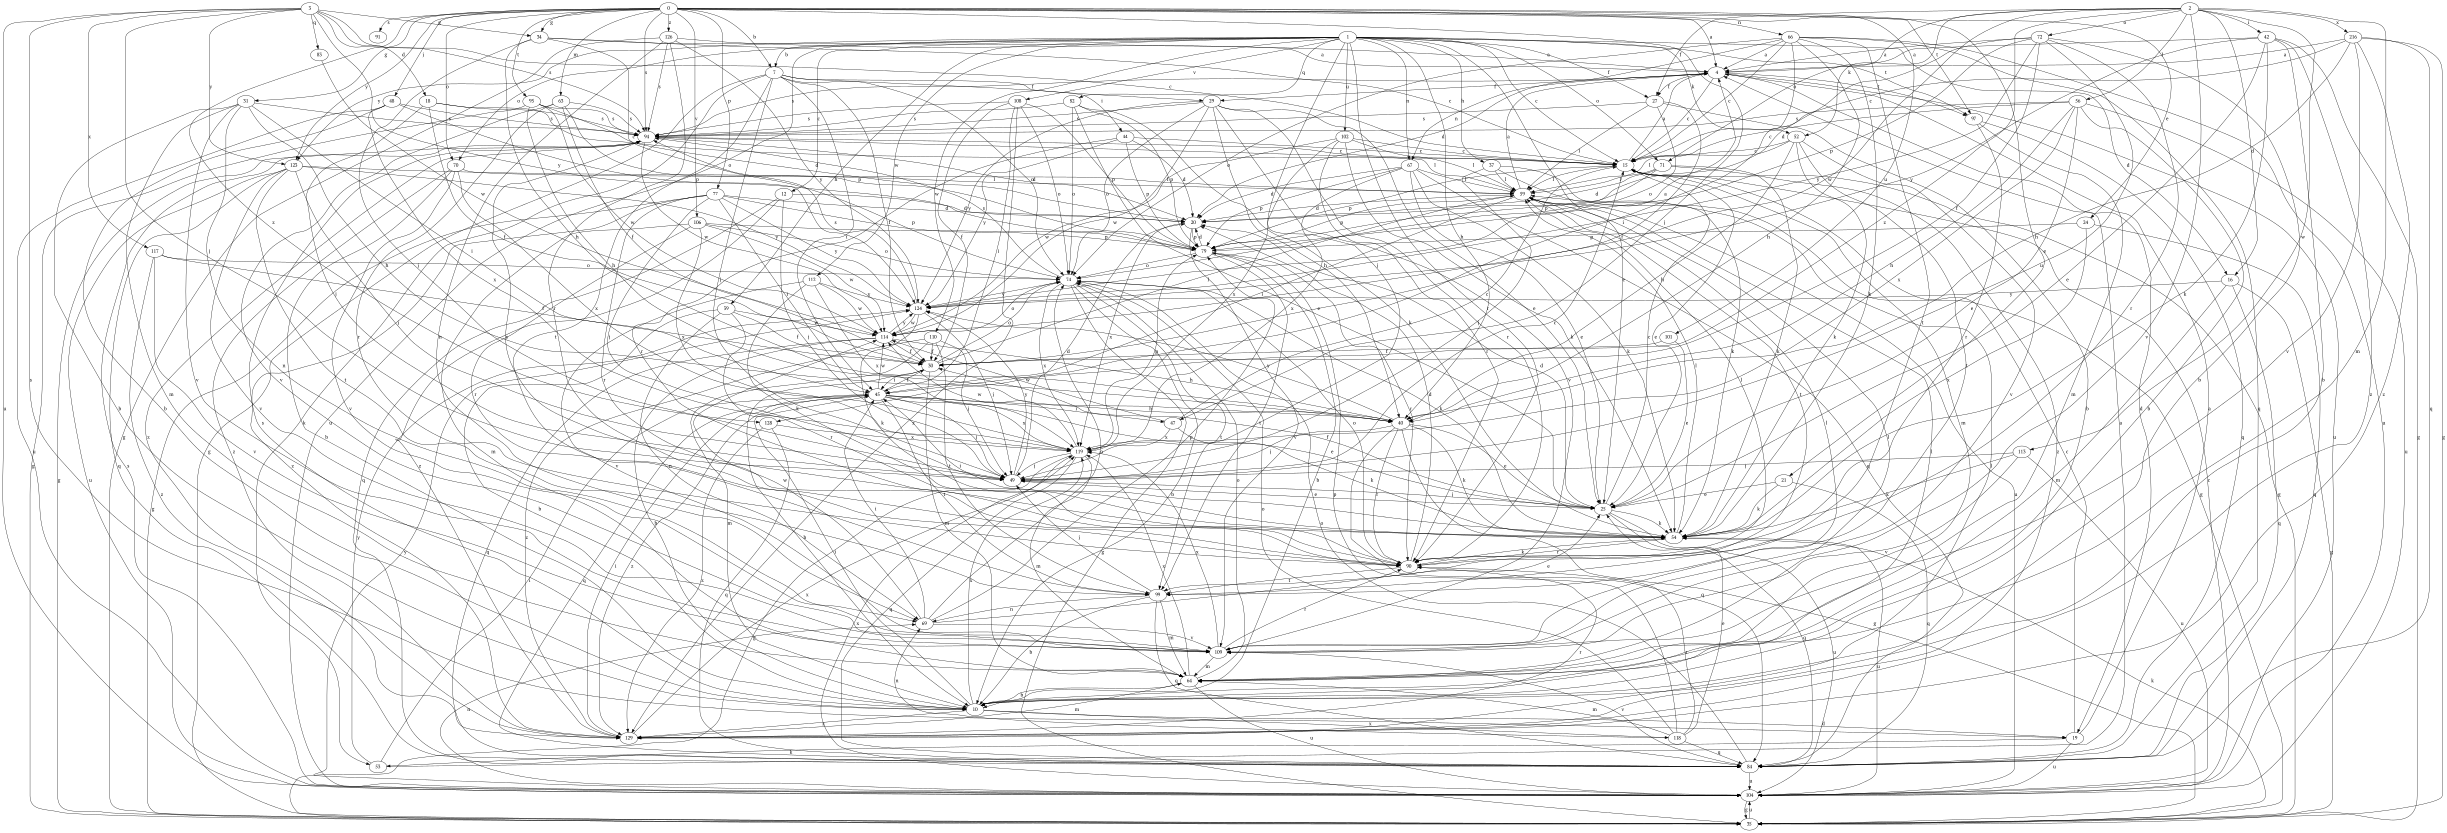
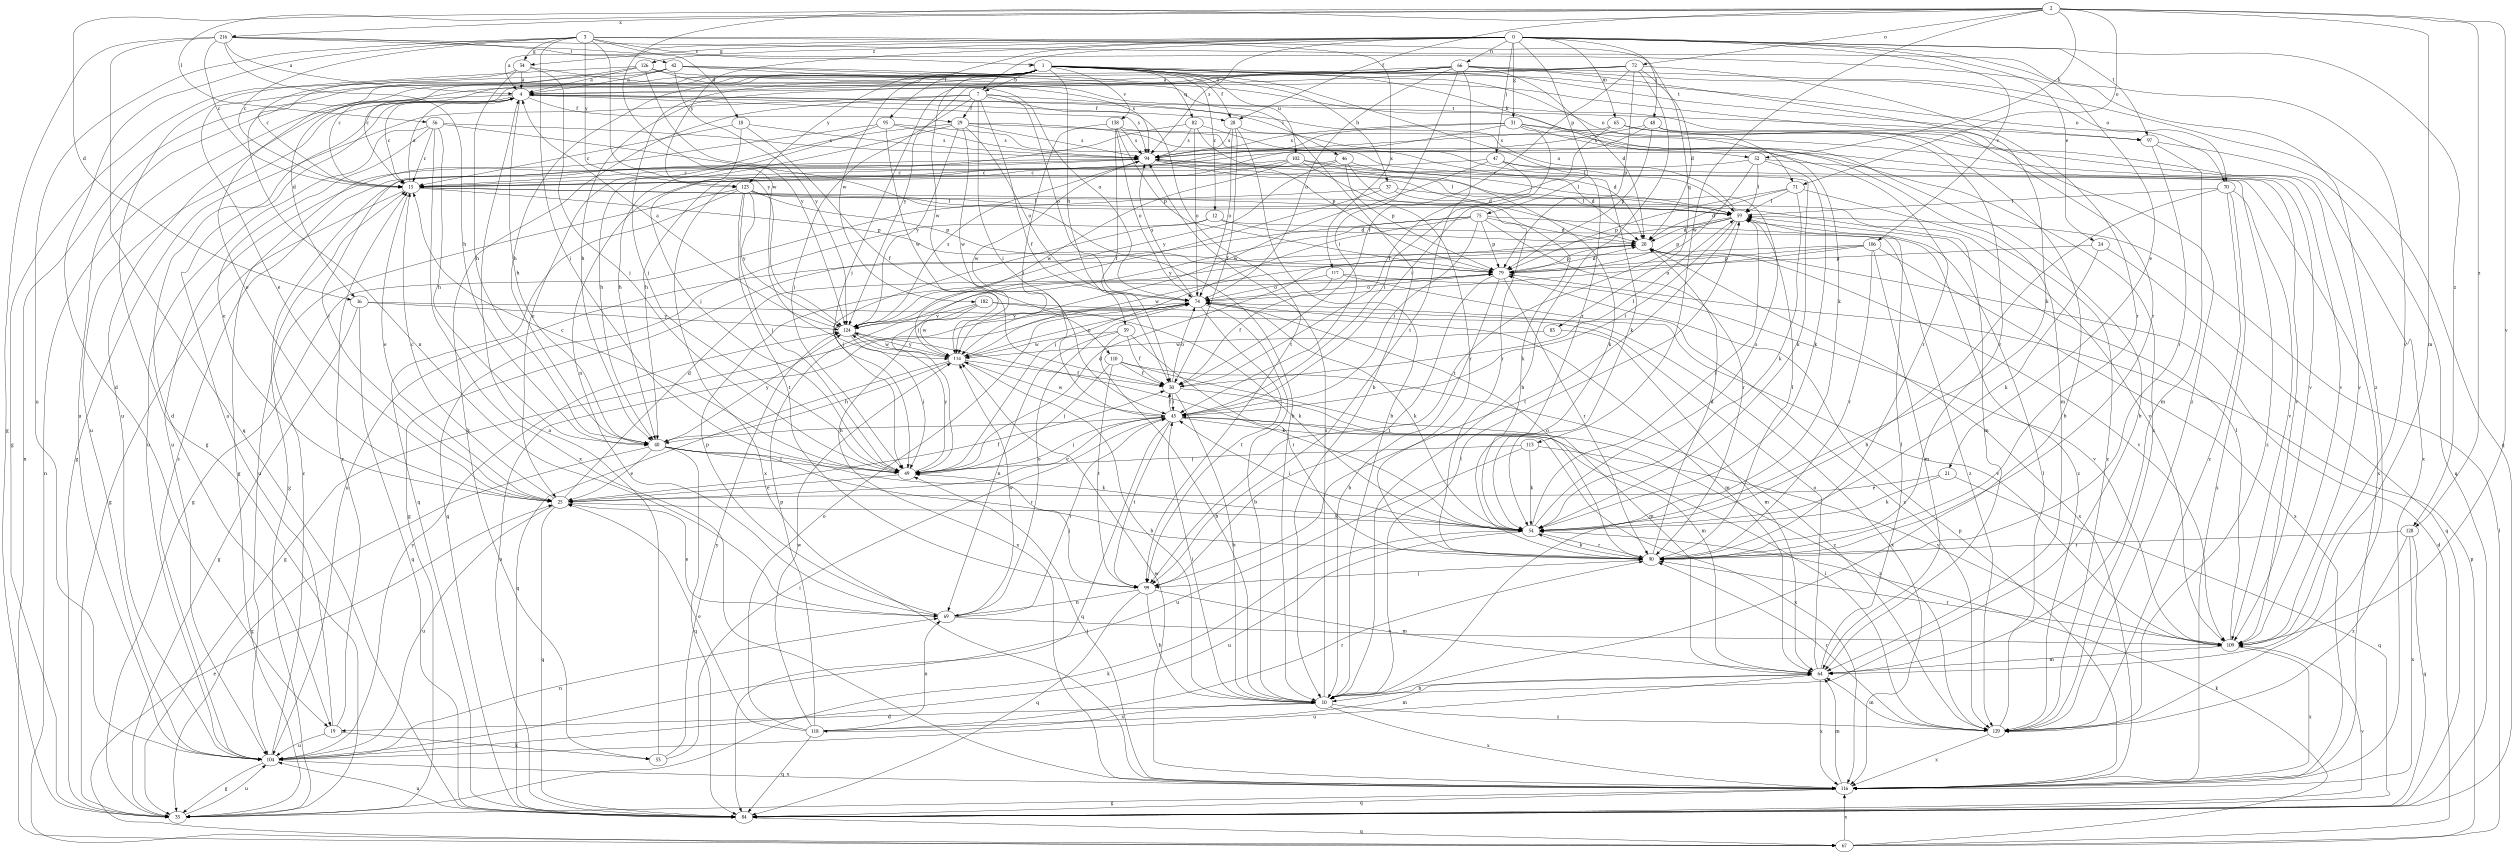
edge "2" -> "42": now "216" -> "42"
edge "0" -> "70": now "66" -> "70"
node "91": removed
edge "3" -> "94": now "3" -> "1"
node "108": label "108" -> "138"
node "27": label "27" -> "28"
node "44": label "44" -> "46"
edge "63" -> "79": now "123" -> "79"
node "77": label "77" -> "75"
edge "72" -> "49": label "u" -> "j"
node "112": label "112" -> "182"
edge "52" -> "40": now "4" -> "40"
edge "82" -> "25": label "e" -> "i"
node "101": removed
edge "3" -> "19": label "s" -> "d"
edge "24" -> "54": label "x" -> "k"
edge "45" -> "47": reversed
edge "67" -> "84": reversed
node "119": label "119" -> "116"
edge "83" -> "64": added, label "m"
edge "25" -> "49": removed, label "j"
edge "110" -> "10": now "110" -> "64"
edge "118" -> "114": added, label "w"
edge "128" -> "90": added, label "r"
edge "90" -> "99": label "t" -> "j"
edge "104" -> "54": reversed
